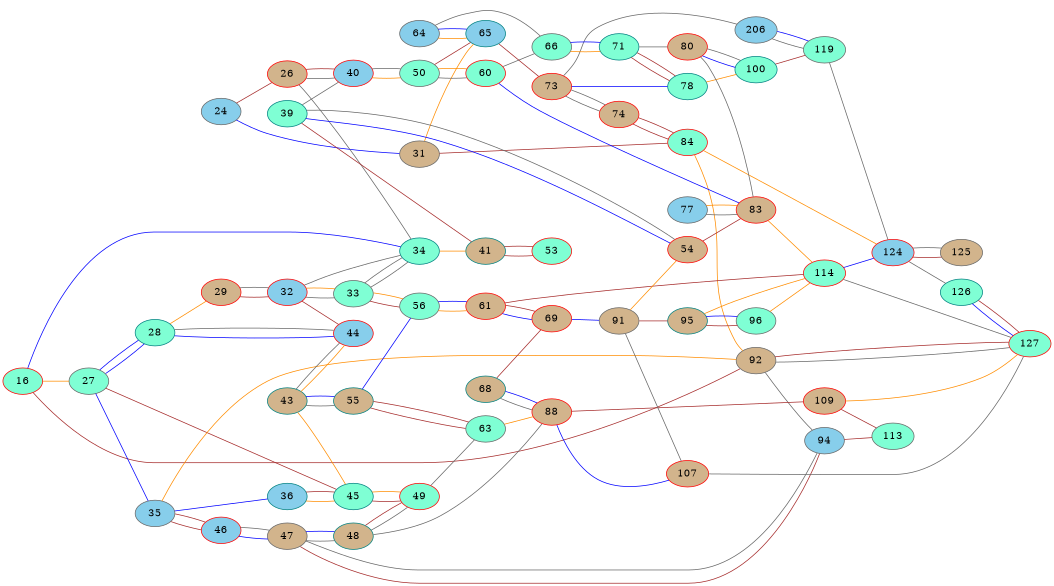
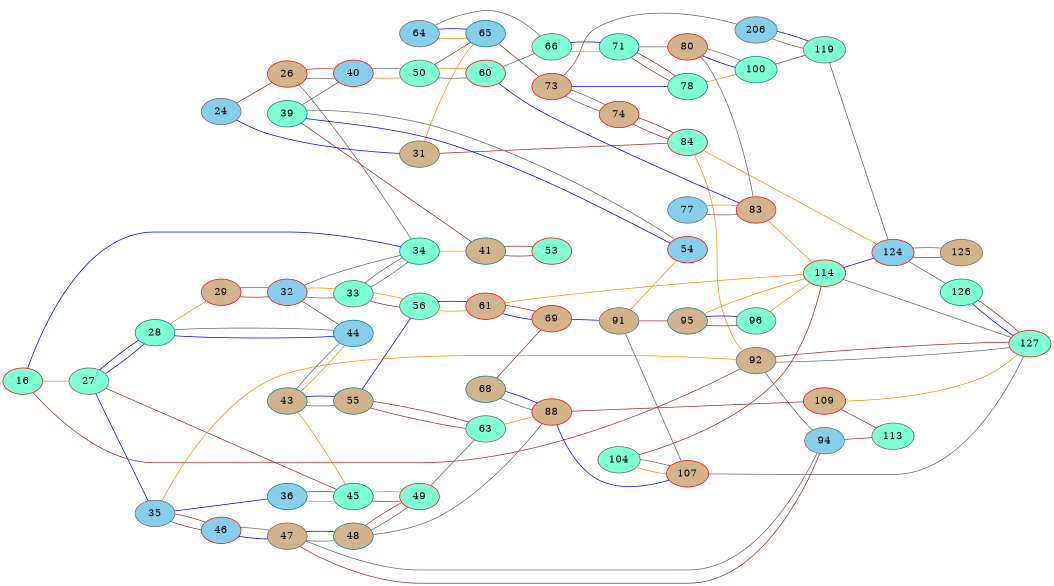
edge "83" -- "54": removed
node "54": fillcolor tan -> skyblue
edge "114" -- "61": color brown -> darkorange
node "44": color red -> teal
node "104": added
